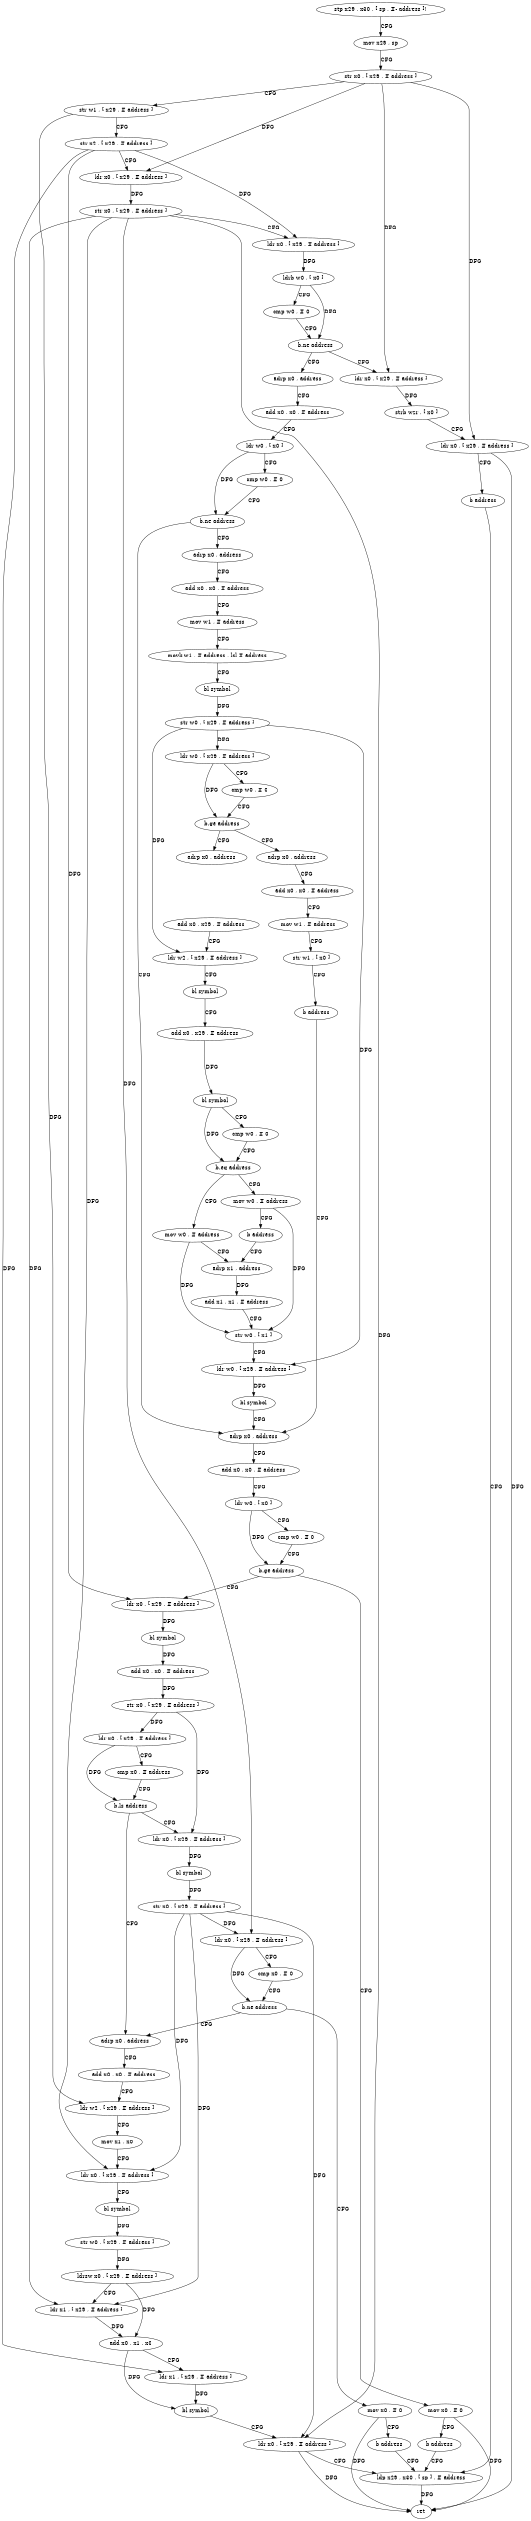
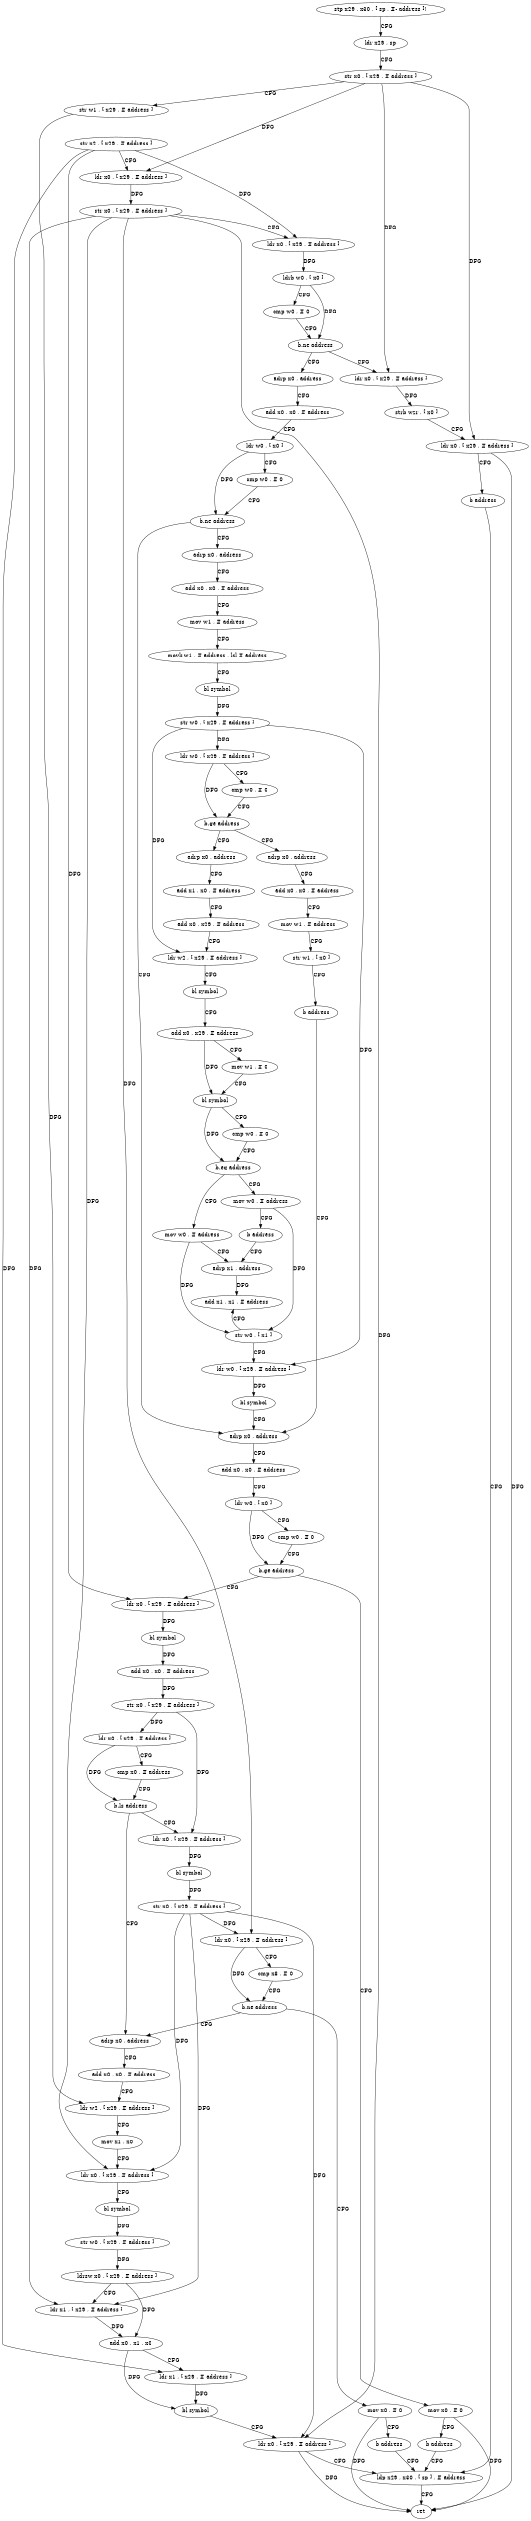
node "mov x29 , sp": label "mov x29 , sp" -> "ldr x29 , sp"
edge "str w1 , [ x29 , # address ]" -> "str x2 , [ x29 , # address ]": removed, label "CFG"
node "add x1 , x0 , # address": added
node "mov w1 , # 0": added
edge "add x1 , x1 , # address" -> "str w0 , [ x1 ]": reversed
node "cmp x0 , # 0": label "cmp x0 , # 0" -> "cmp x8 , # 0"
edge "ldp x29 , x30 , [ sp ] , # address" -> "ret": label "DFG" -> "CFG"
